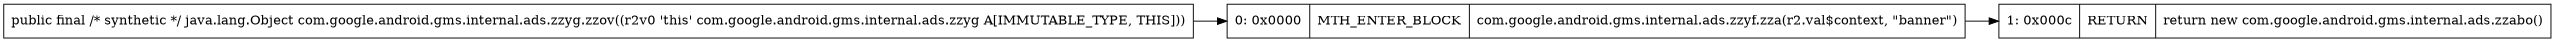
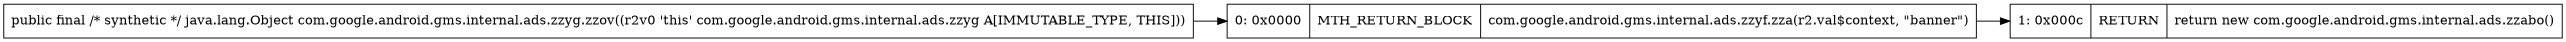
node "0: 0x0000": text "MTH_ENTER_BLOCK" -> "MTH_RETURN_BLOCK"
